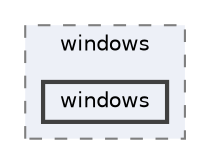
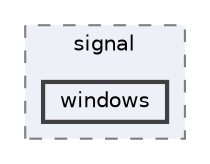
cluster "windows": label "windows" -> "signal"
